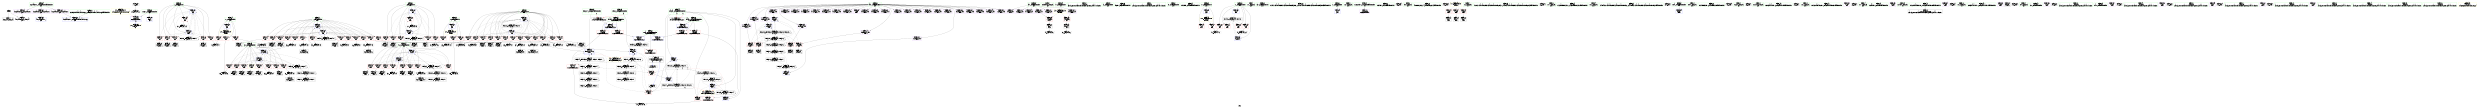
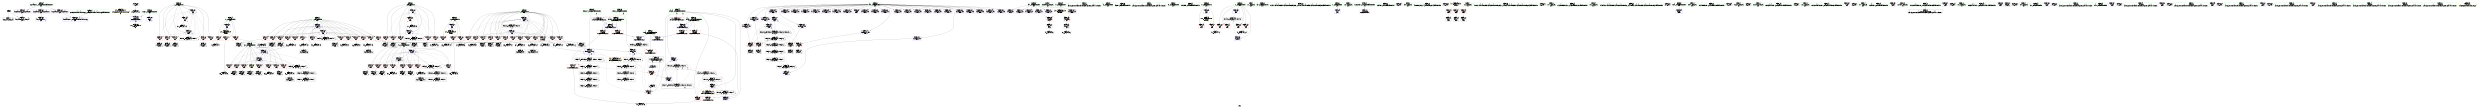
node "NodeID: 205": text "main" -> "ostreamIcT"
